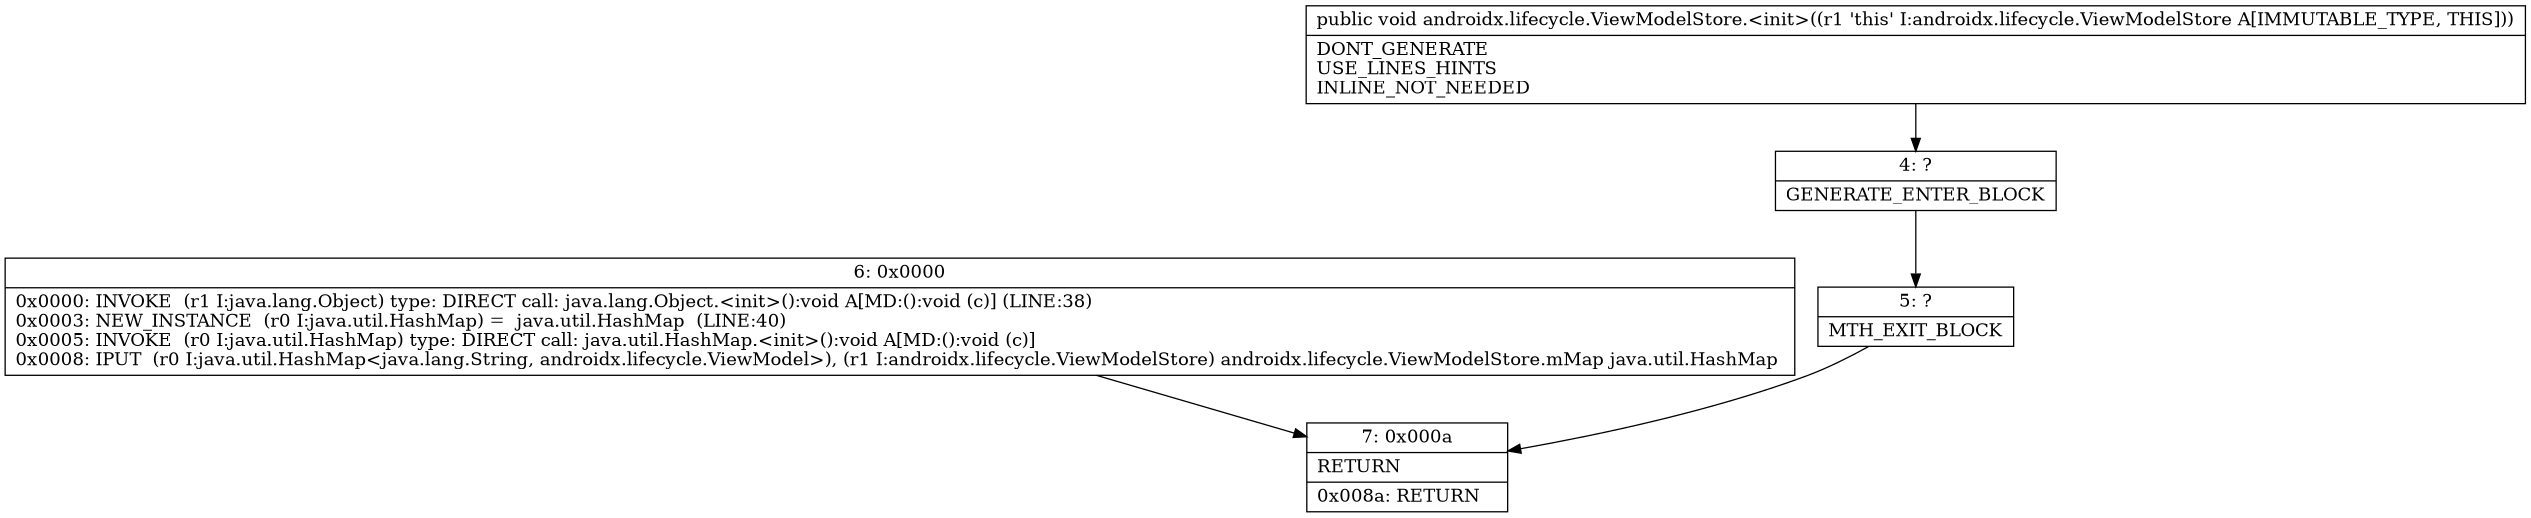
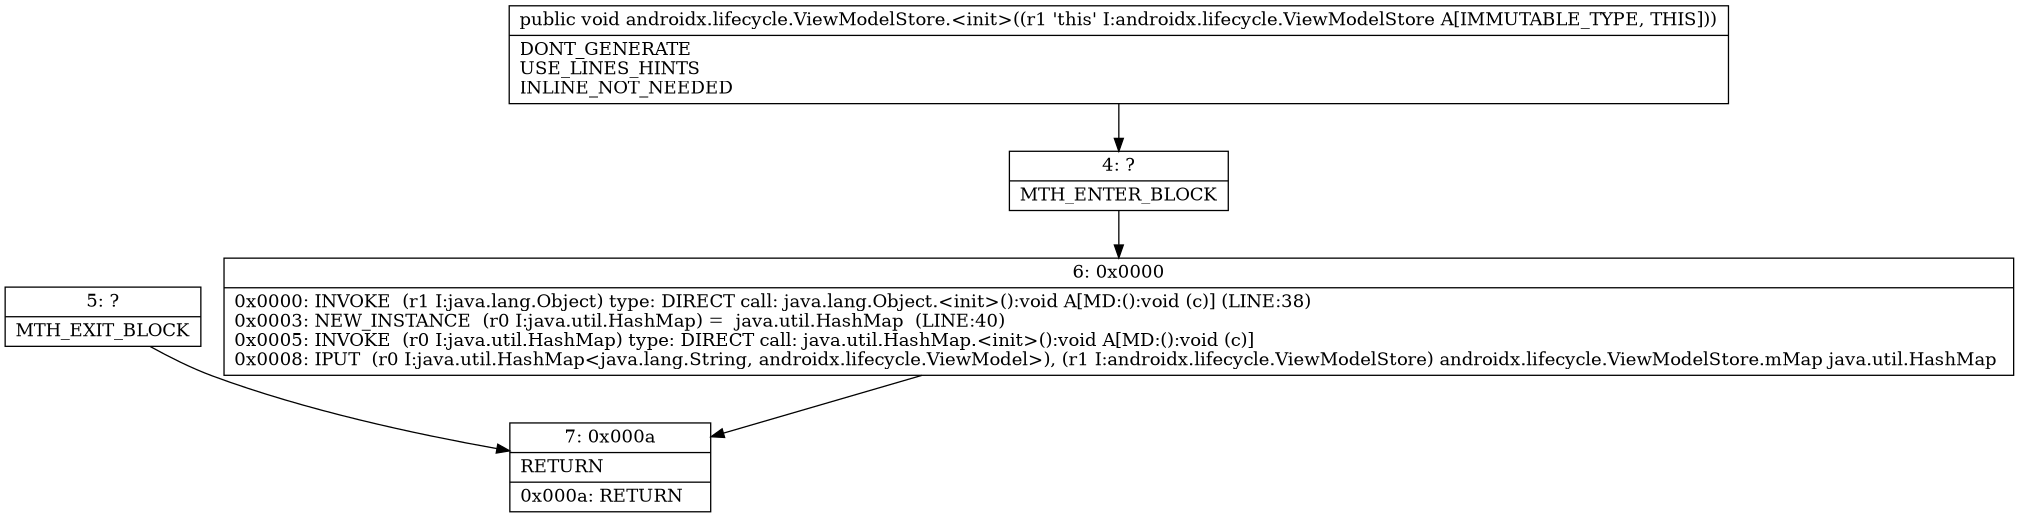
node "4: ?": text "GENERATE_ENTER_BLOCK" -> "MTH_ENTER_BLOCK"
edge "4: ?" -> "5: ?": now "4: ?" -> "6: 0x0000"
node "7: 0x000a": text "0x008a: RETURN" -> "0x000a: RETURN"
